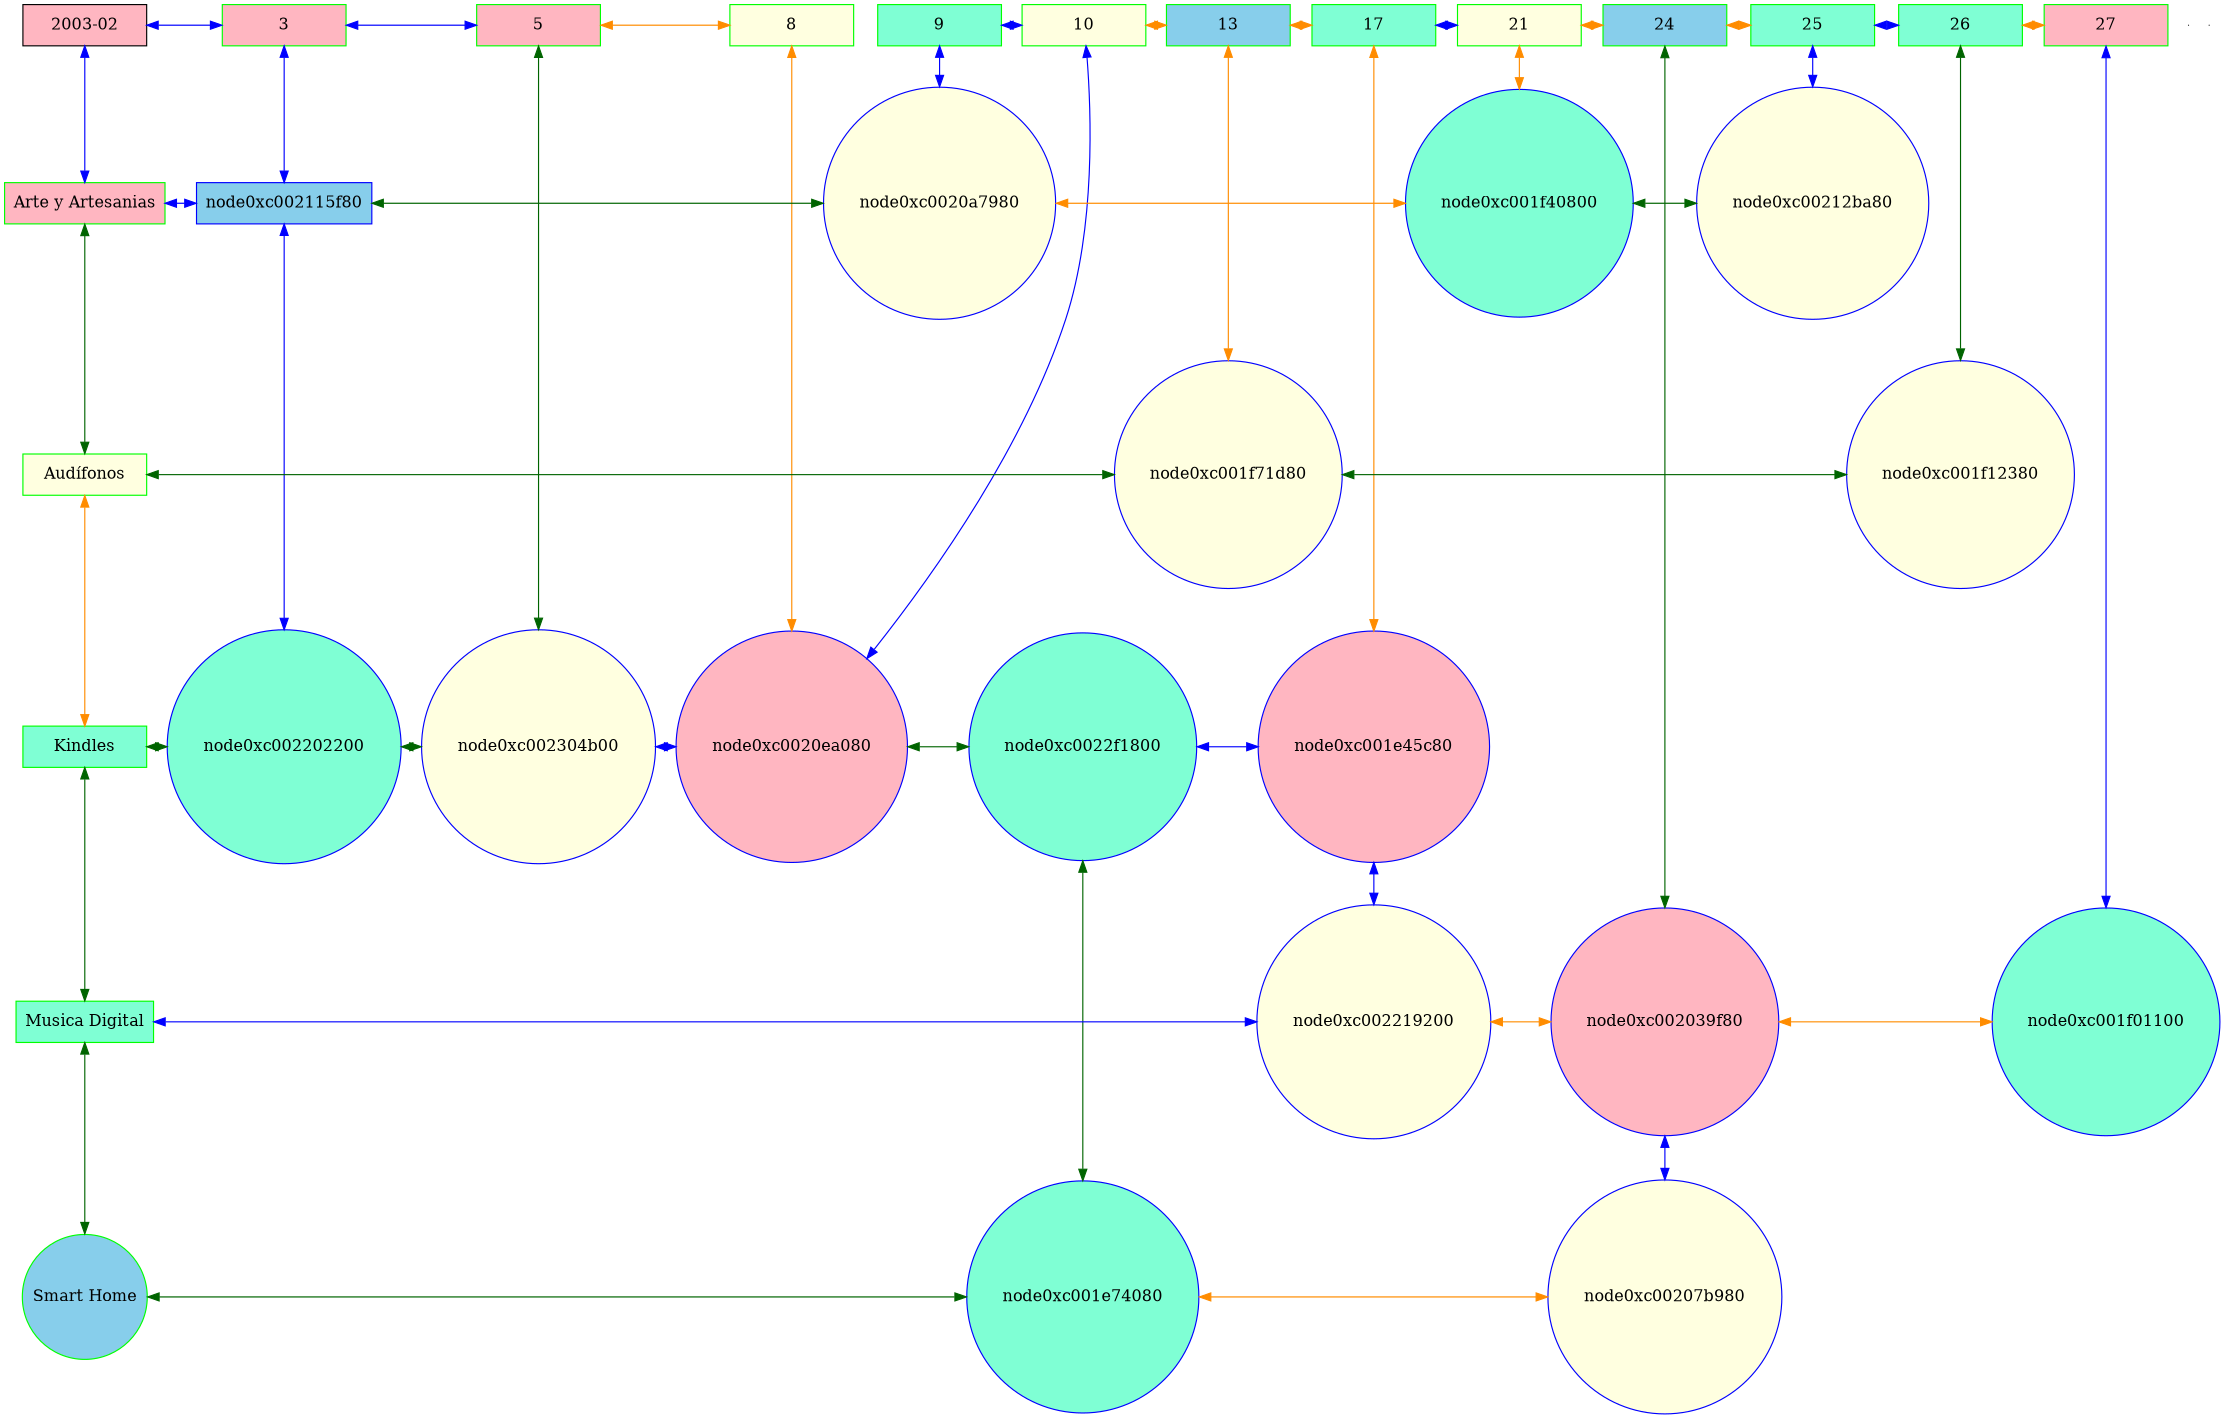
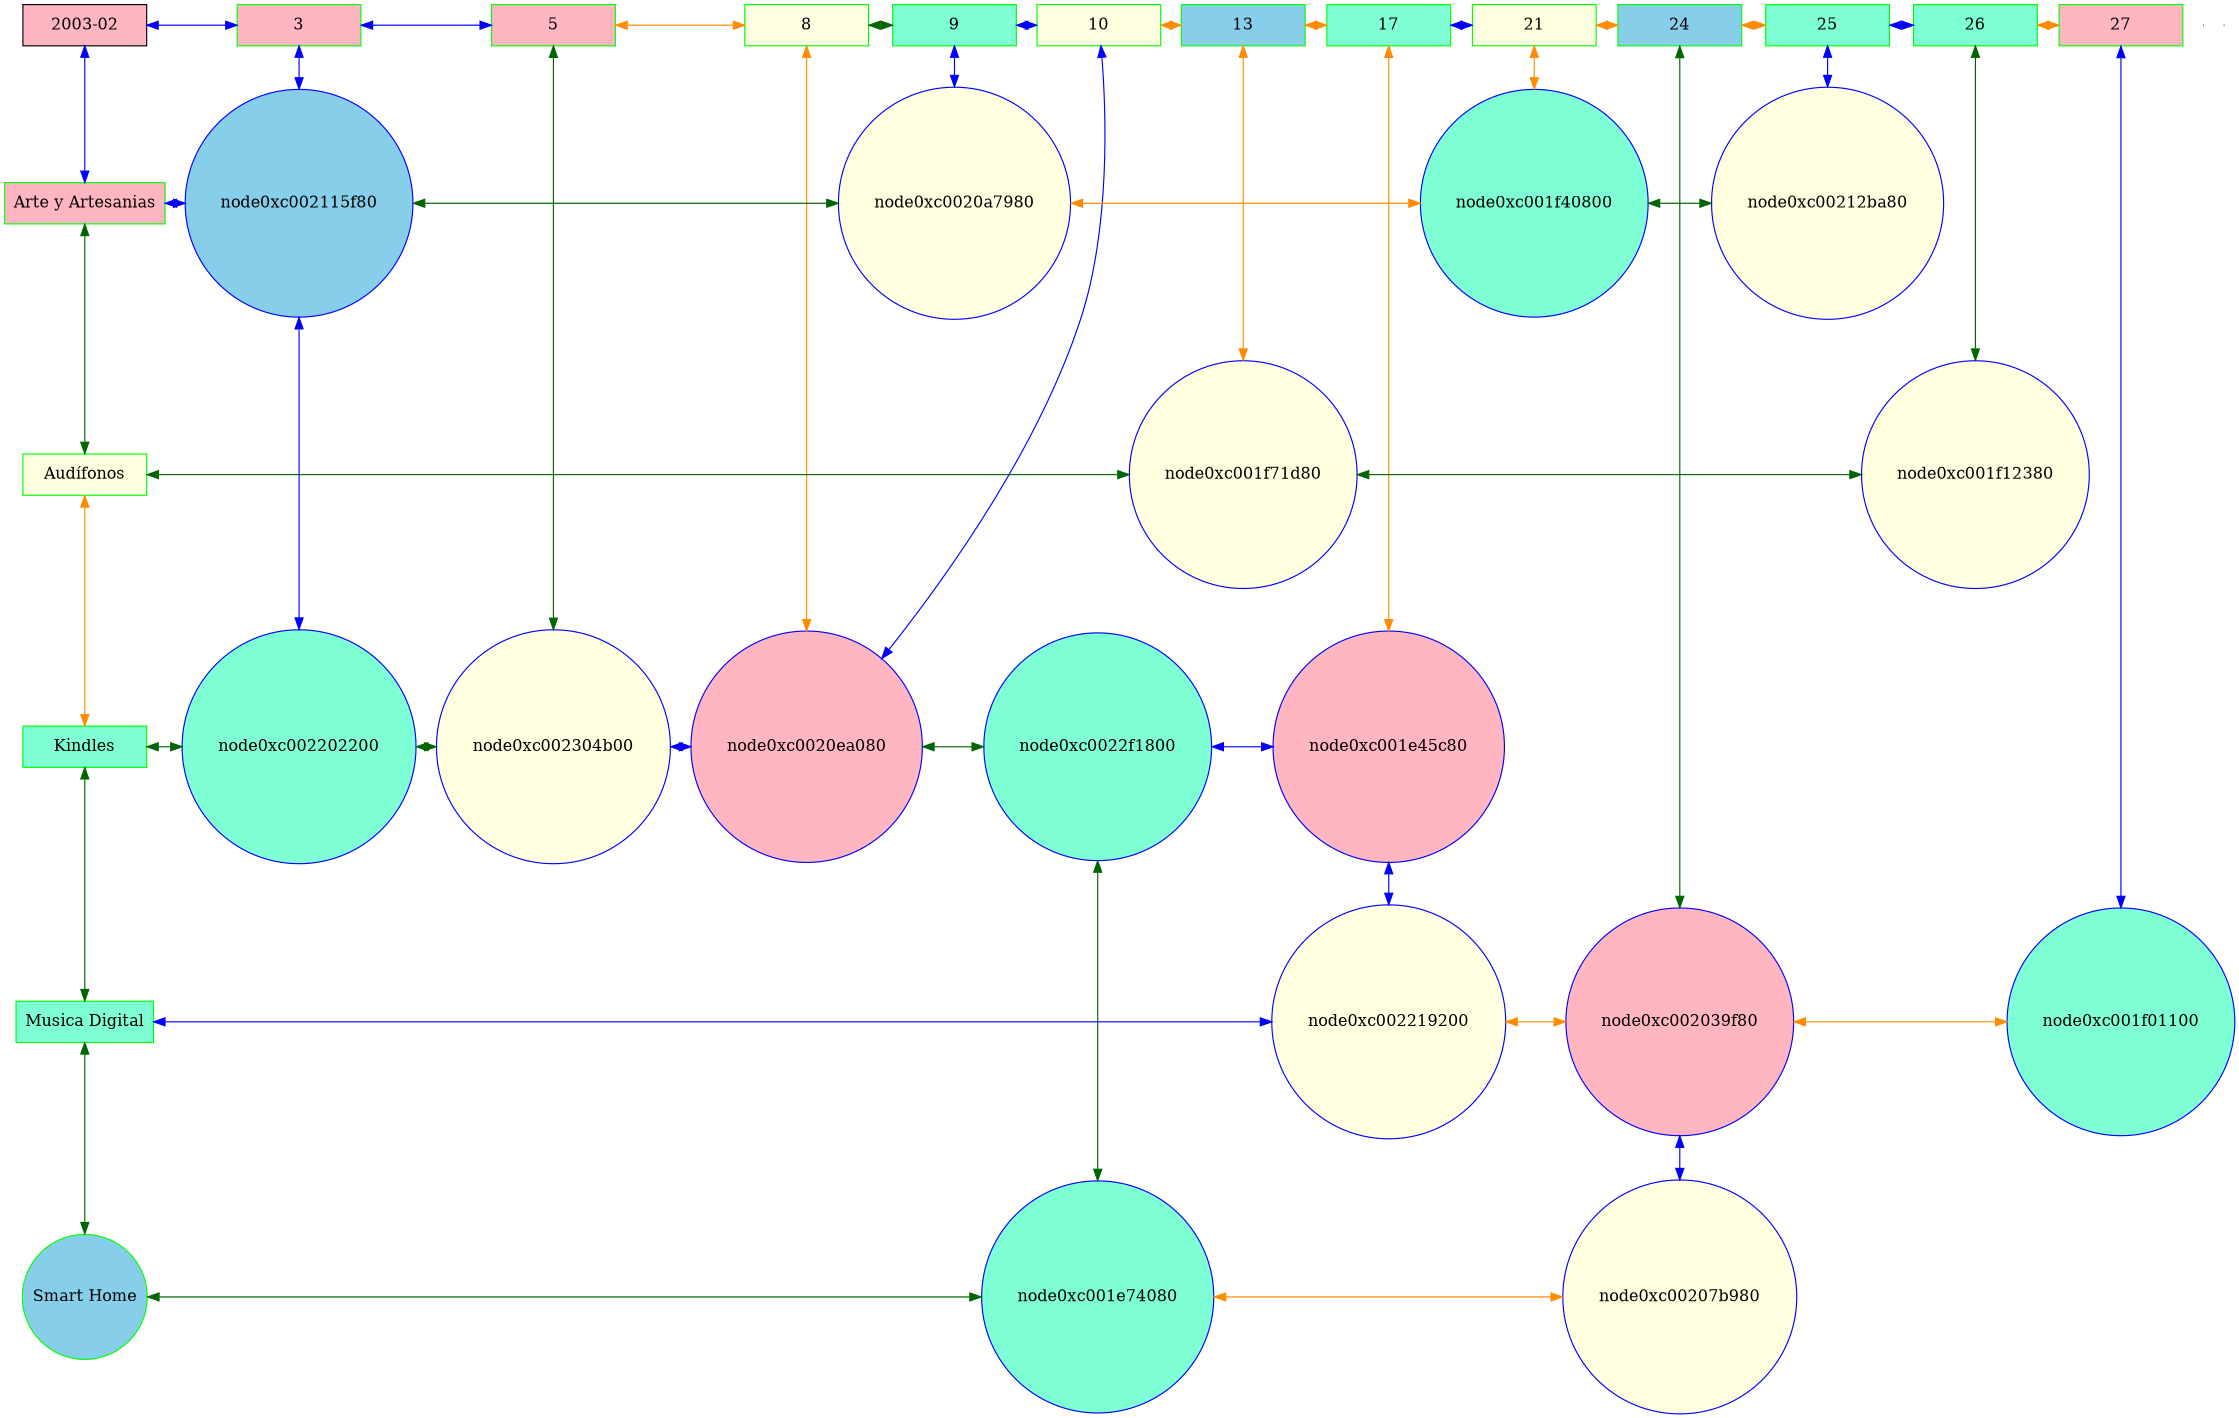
edge "8" -- "9": added
node "node0xc002115f80": shape box -> circle
